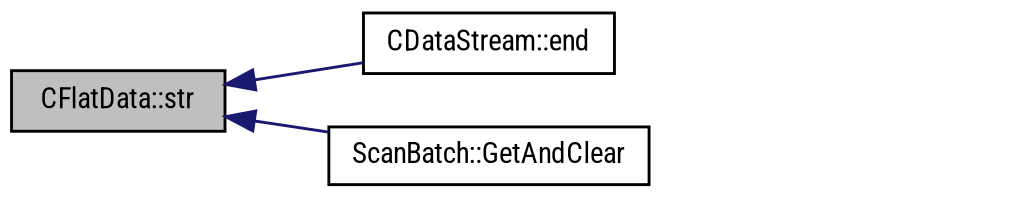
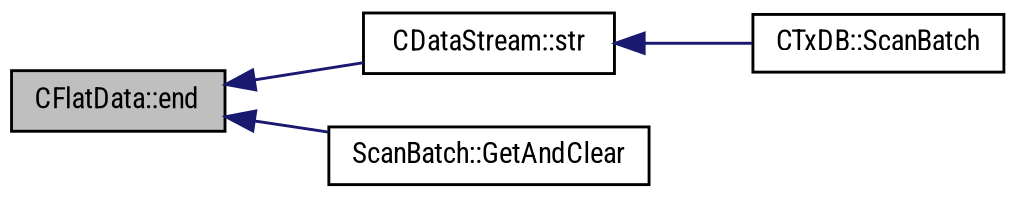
node "CDataStream::end": label "CDataStream::end" -> "CDataStream::str"
node "CTxDB::ScanBatch": added
node "CFlatData::str": label "CFlatData::str" -> "CFlatData::end"
